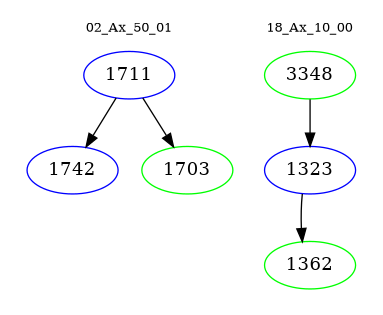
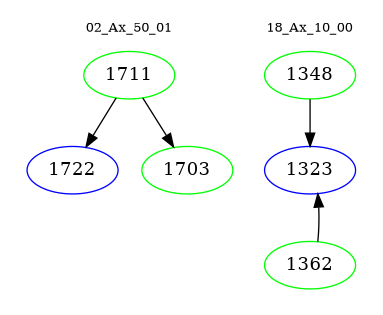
node "1711": color blue -> green
node "3348": label "3348" -> "1348"
node "1742": label "1742" -> "1722"
edge "1323" -> "1362": reversed
